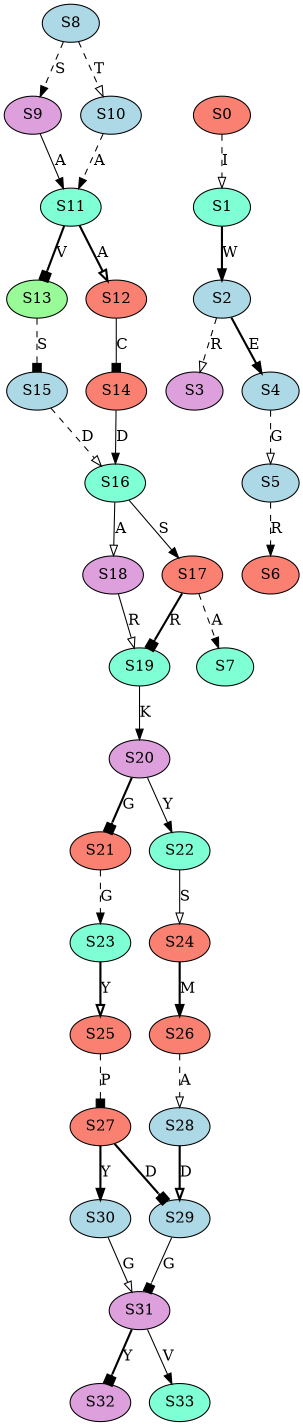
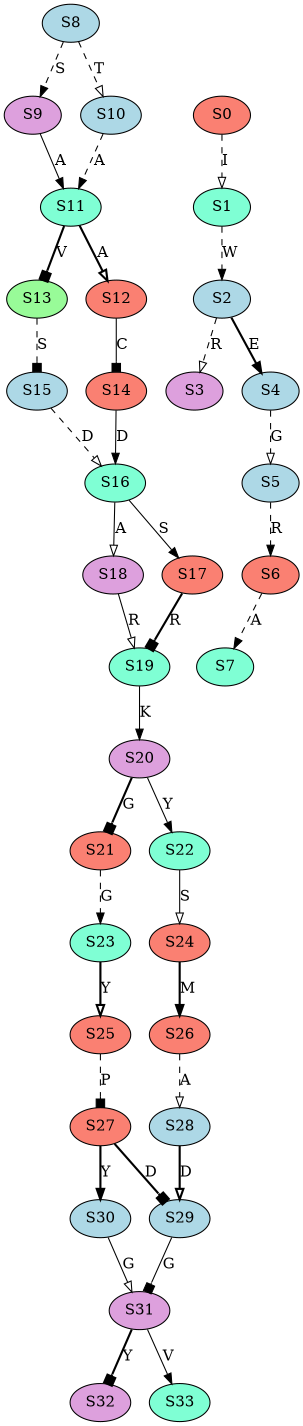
edge "S1" -> "S2": style bold -> dashed
edge "S17" -> "S7": now "S6" -> "S7"
